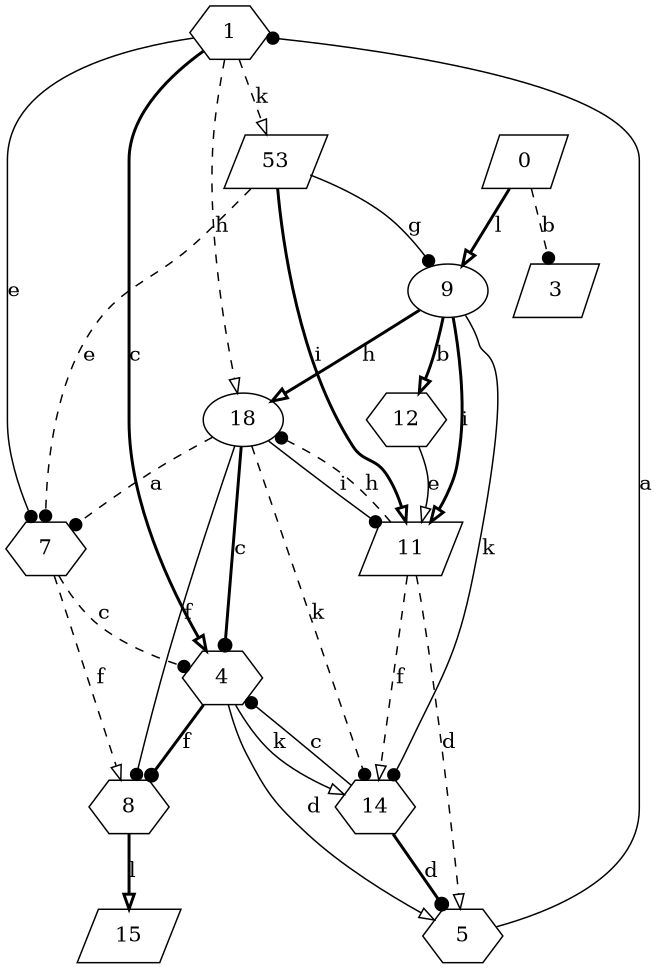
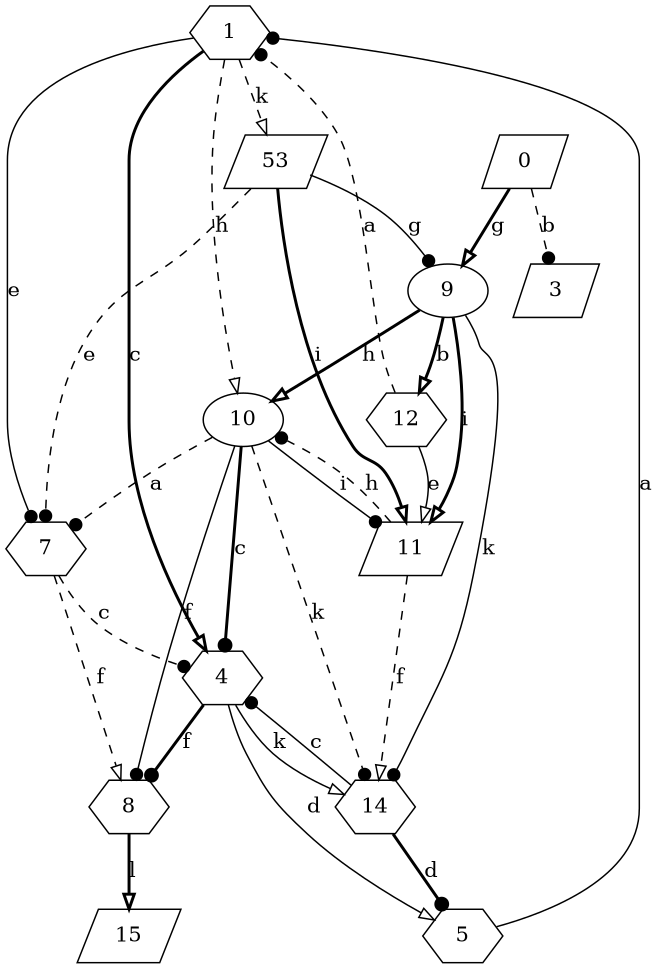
edge "12" -> "1": added, label "a"
edge "0" -> "9": label "l" -> "g"
node "18": label "18" -> "10"
edge "11" -> "5": removed, label "d"
